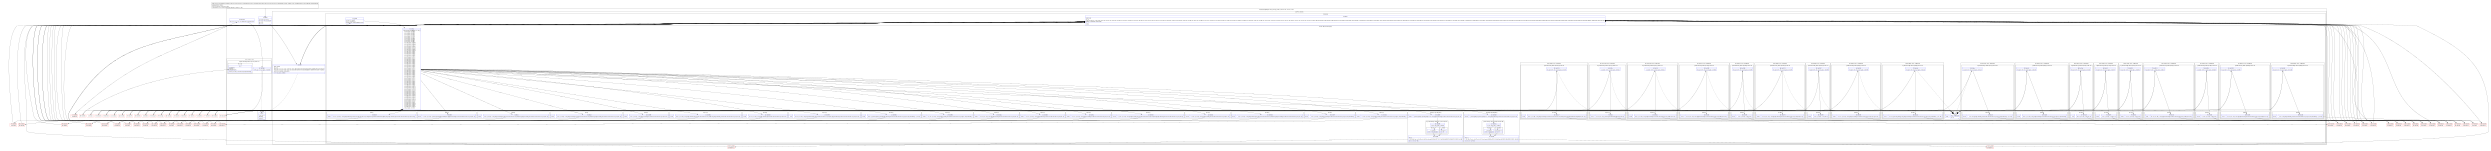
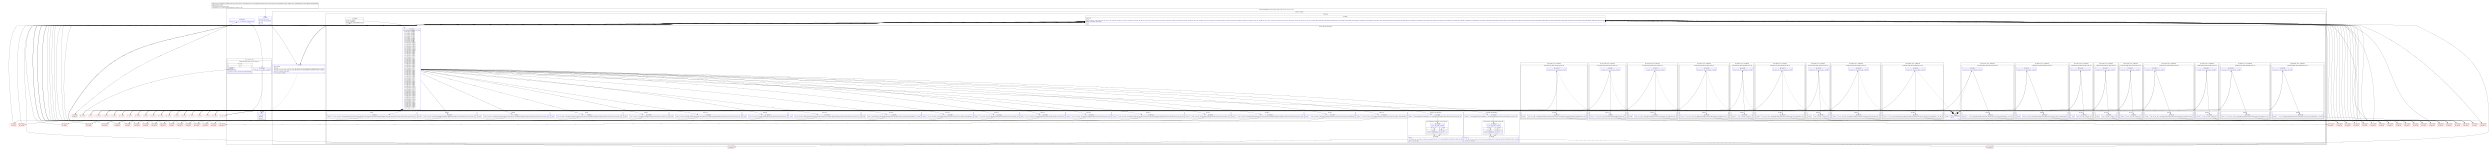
node "119: 0x0020": added
